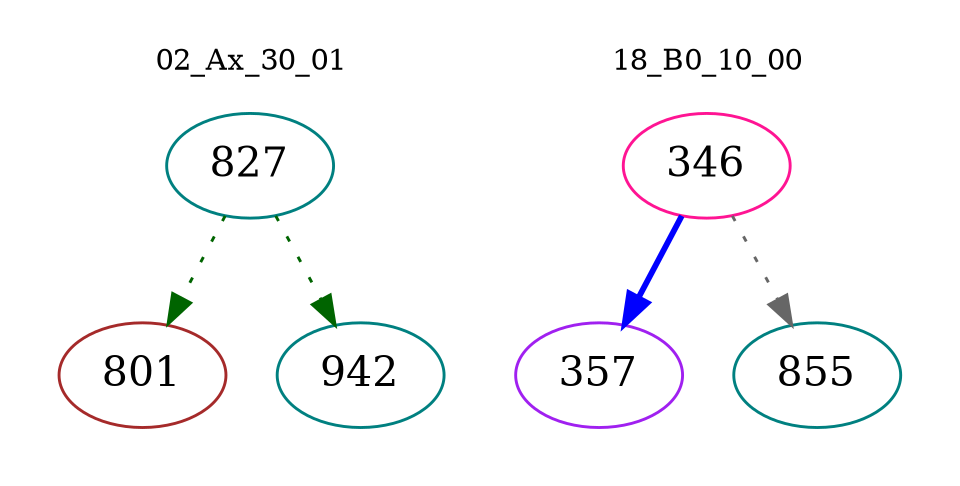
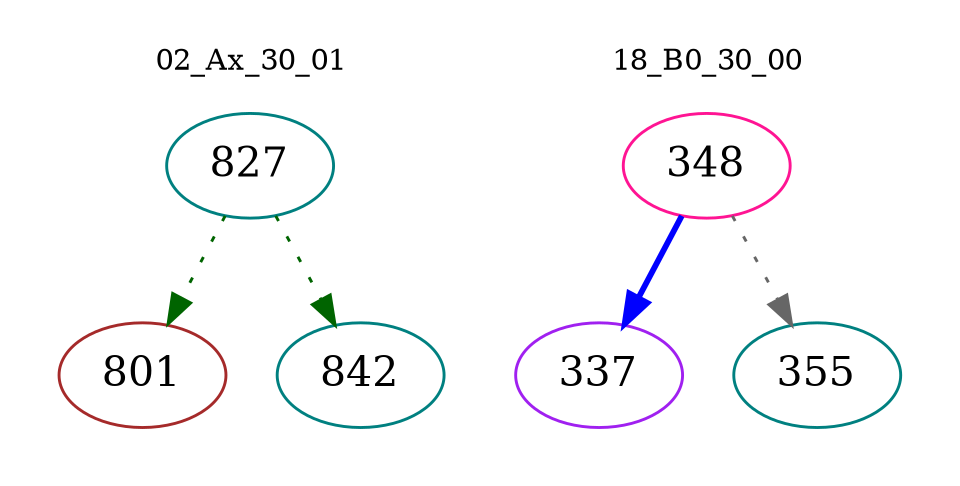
cluster "18_B0_10_00": label "18_B0_10_00" -> "18_B0_30_00"
node "346": label "346" -> "348"
node "942": label "942" -> "842"
node "357": label "357" -> "337"
node "855": label "855" -> "355"
